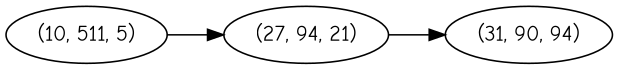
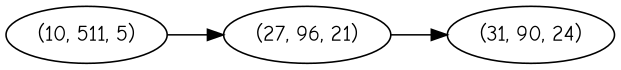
node "(27, 94, 21)": label "(27, 94, 21)" -> "(27, 96, 21)"
node "(31, 90, 94)": label "(31, 90, 94)" -> "(31, 90, 24)"
